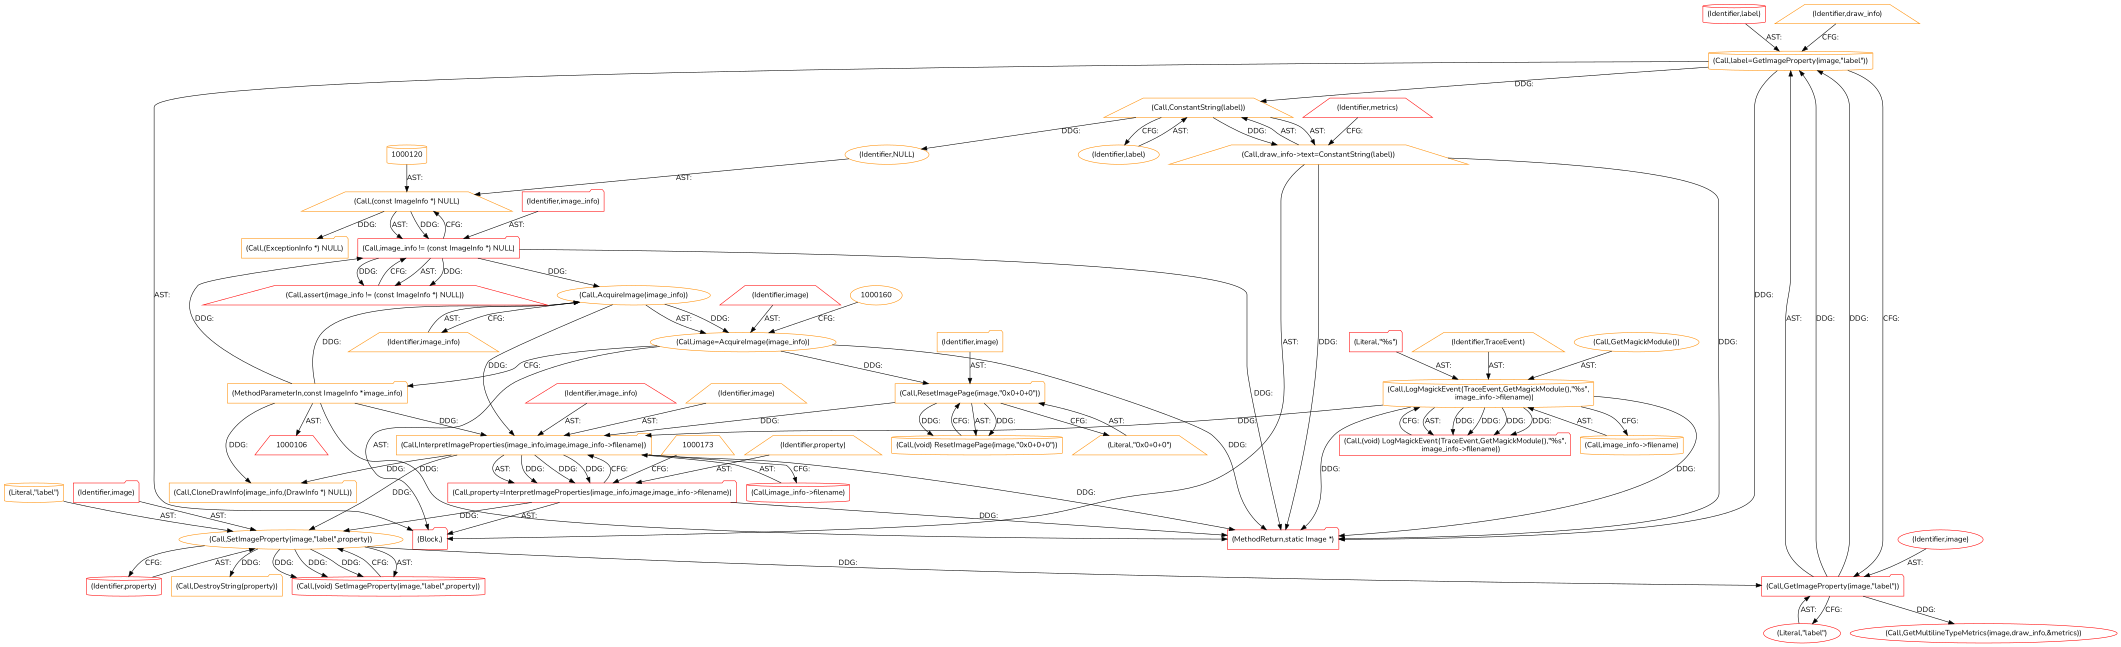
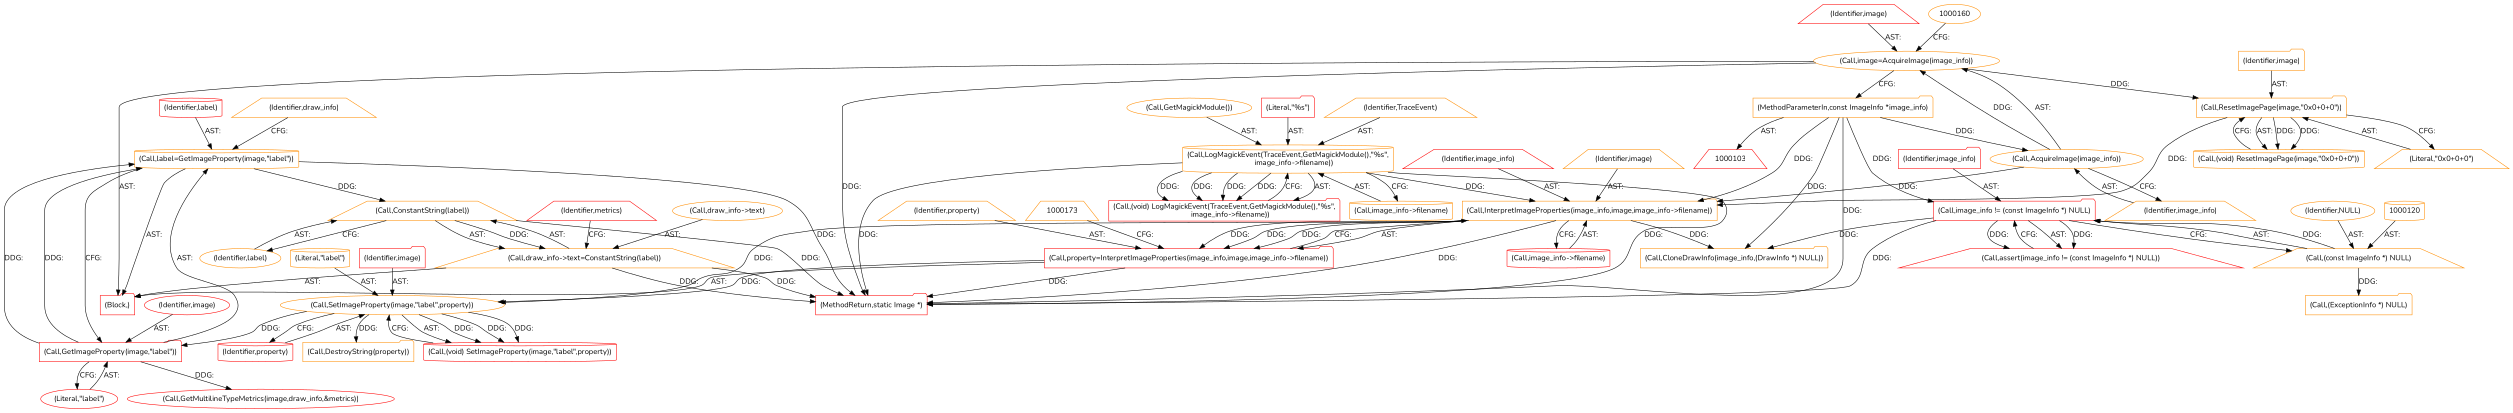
edge "(Call,ConstantString(label))" -> "(Identifier,NULL)": now "(Call,ConstantString(label))" -> "(MethodReturn,static Image *)"
node "(Call,draw_info->text)": added
edge "(Call,image_info != (const ImageInfo *) NULL)" -> "(Call,AcquireImage(image_info))": now "(Call,image_info != (const ImageInfo *) NULL)" -> "(Call,CloneDrawInfo(image_info,(DrawInfo *) NULL))"
node "1000106": label "1000106" -> "1000103"
